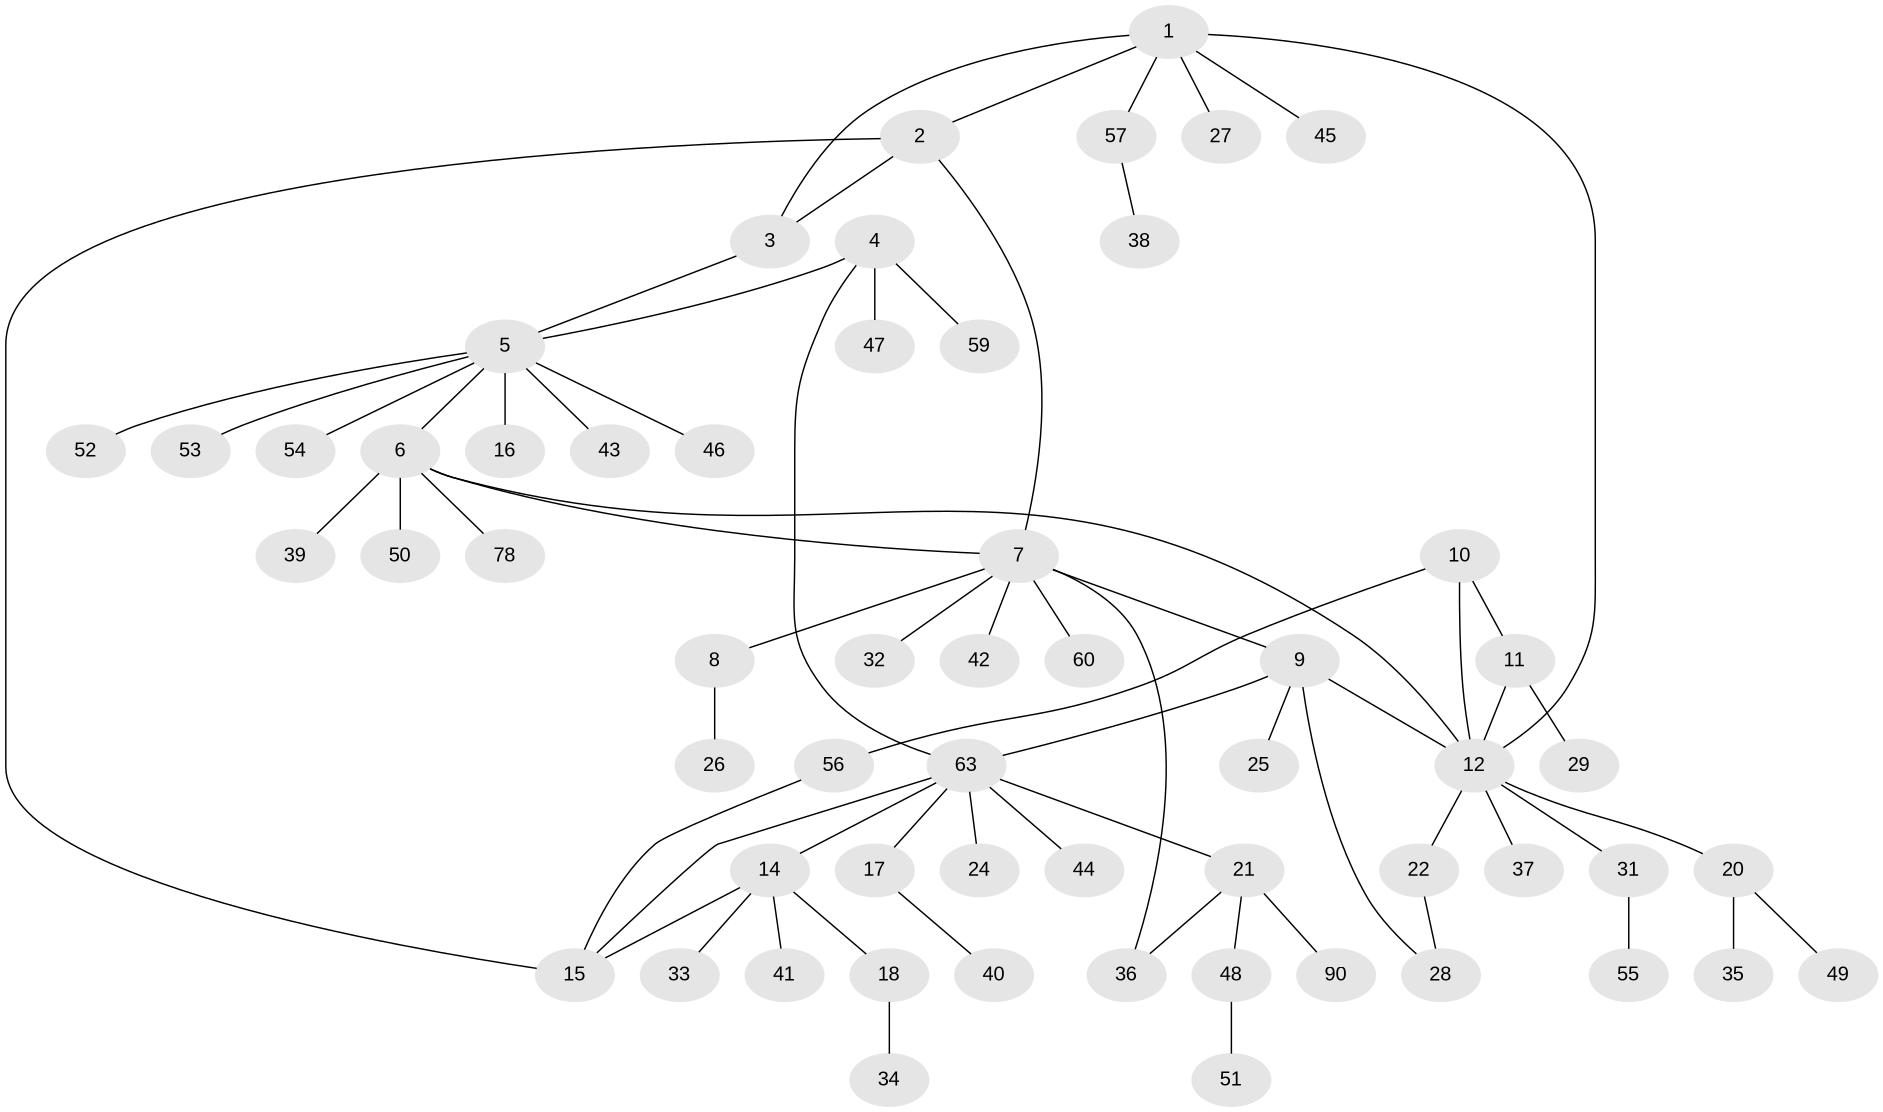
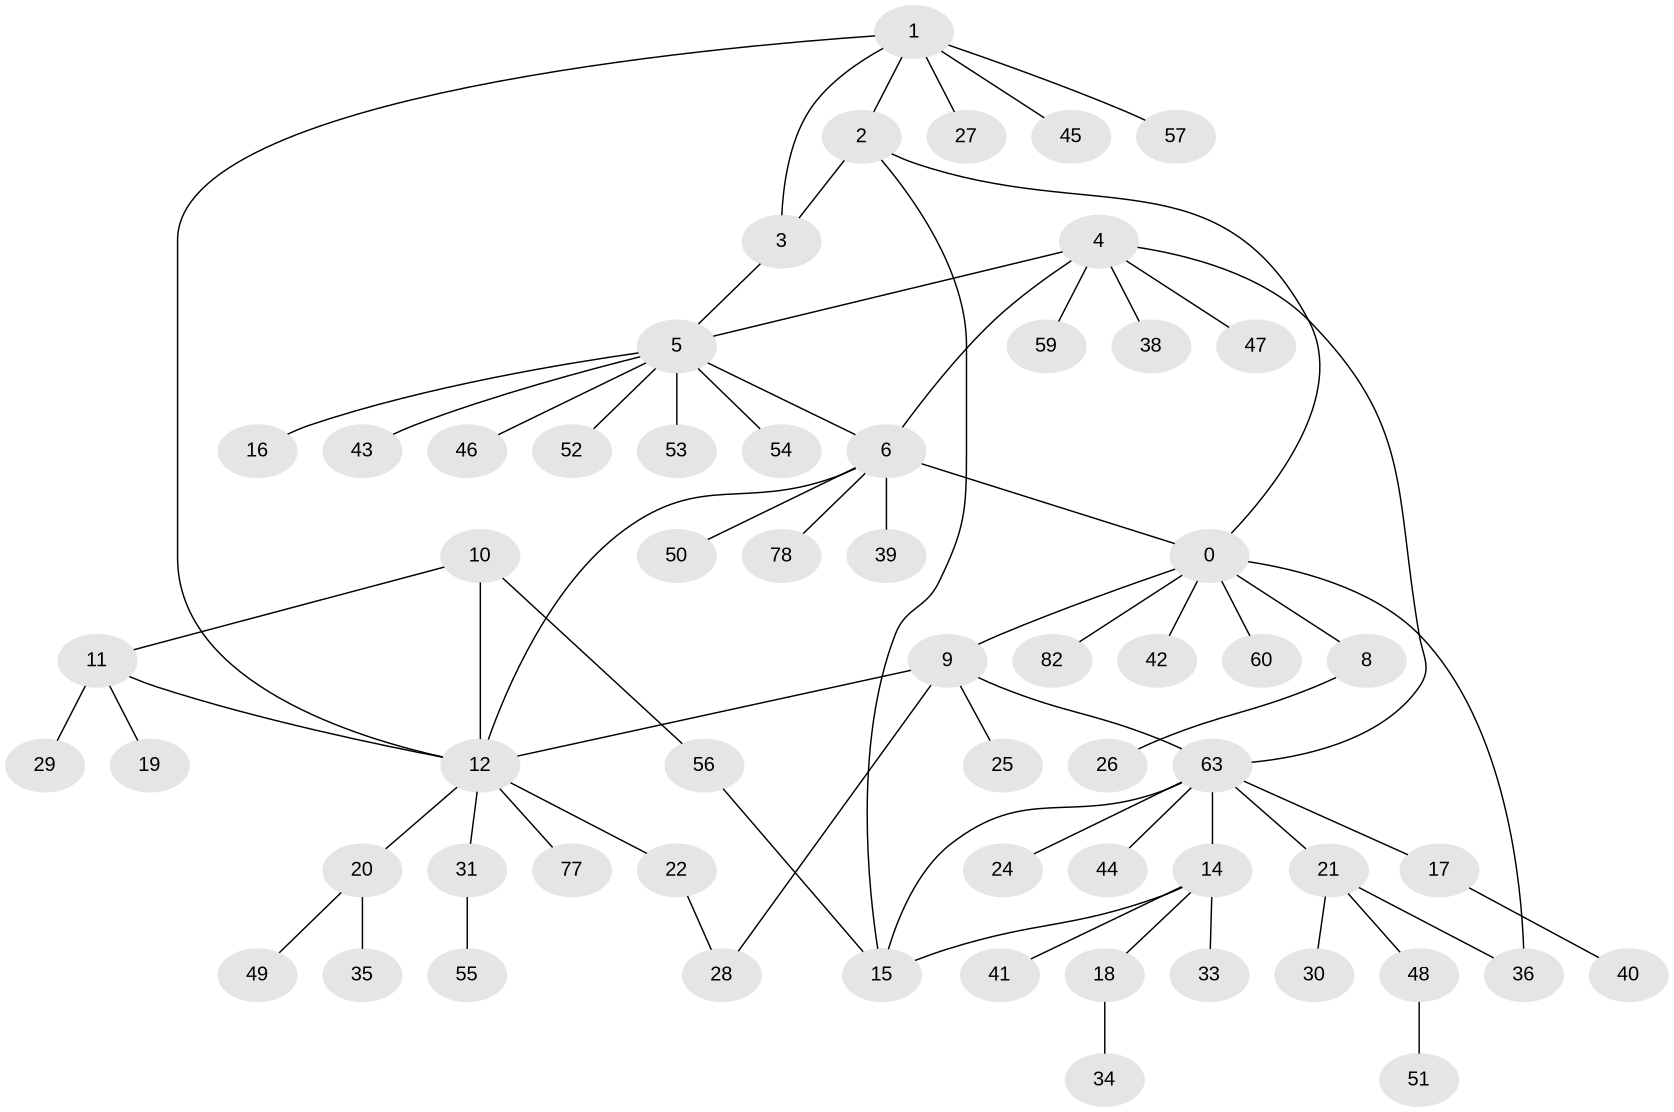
edge "57" -- "38": now "4" -- "38"
edge "4" -- "6": added
node "7": label "7" -> "0"
node "32": label "32" -> "82"
node "19": added
node "37": label "37" -> "77"
node "90": label "90" -> "30"
